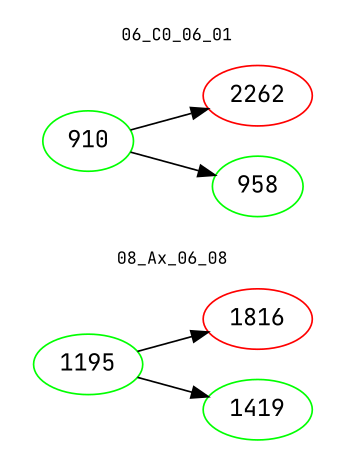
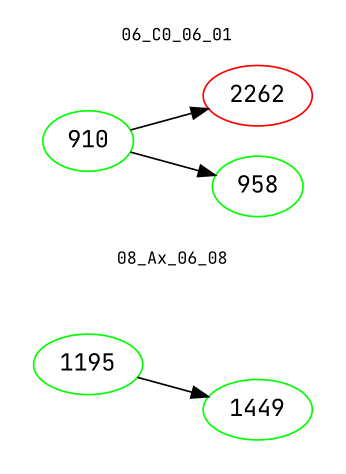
node "1816": removed
node "1419": label "1419" -> "1449"
